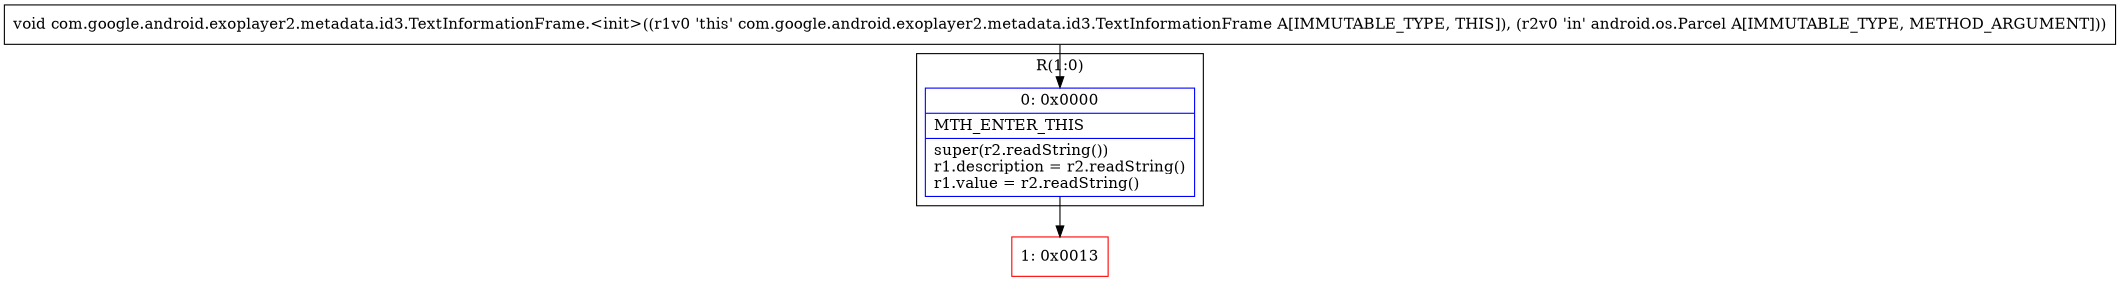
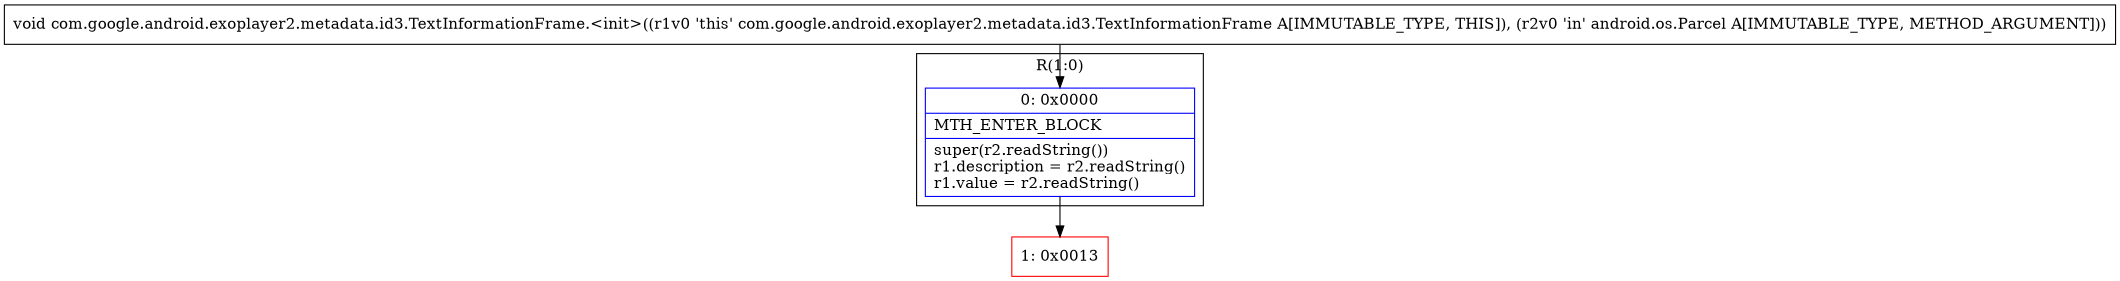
node "0: 0x0000": text "MTH_ENTER_THIS" -> "MTH_ENTER_BLOCK"
